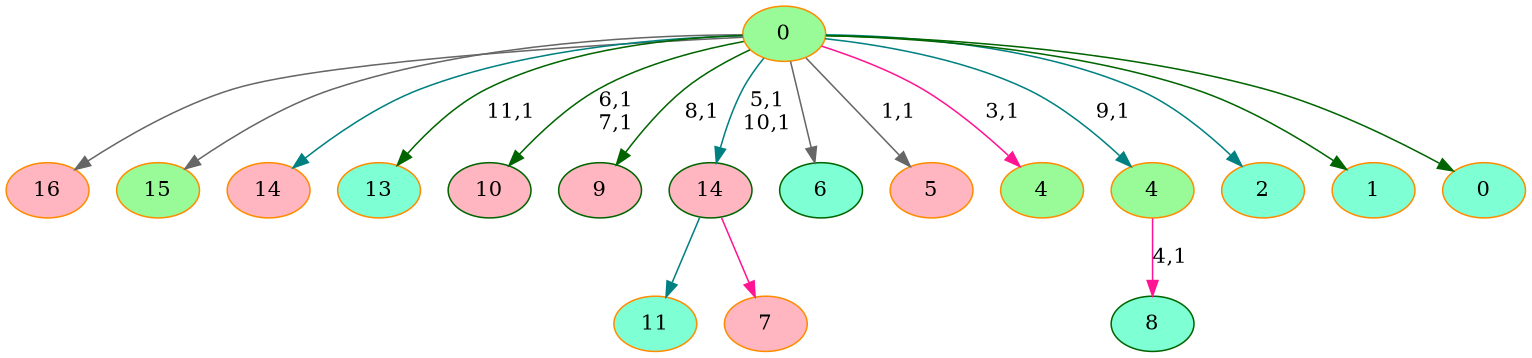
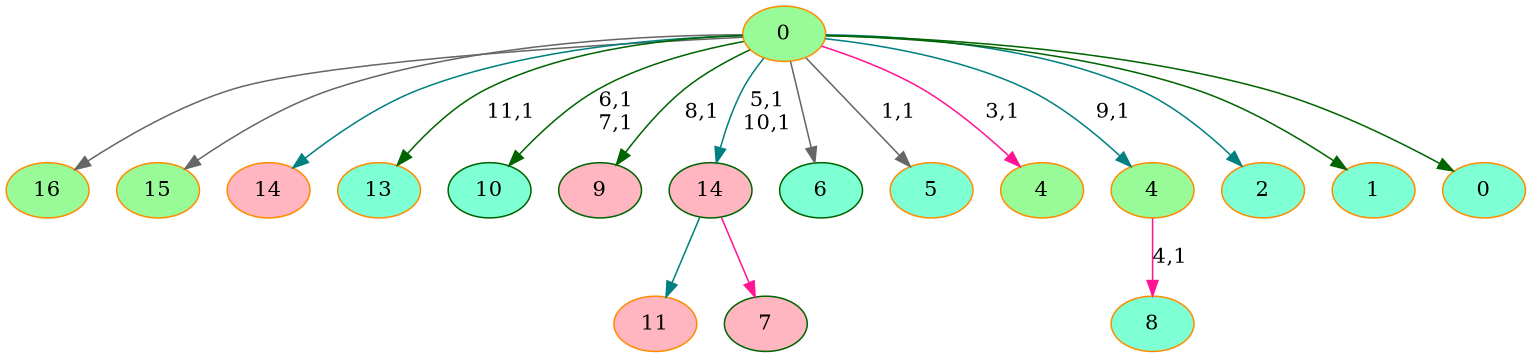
node "16": fillcolor lightpink -> palegreen
node "10": fillcolor lightpink -> aquamarine
node "5": fillcolor lightpink -> aquamarine
node "11": fillcolor aquamarine -> lightpink
node "7": color darkorange -> darkgreen
node "8": color darkgreen -> darkorange
